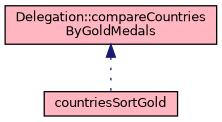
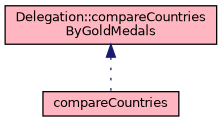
node "countriesSortGold": label "countriesSortGold" -> "compareCountries"
